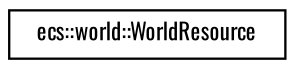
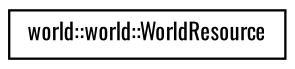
node "ecs::world::WorldResource": label "ecs::world::WorldResource" -> "world::world::WorldResource"
